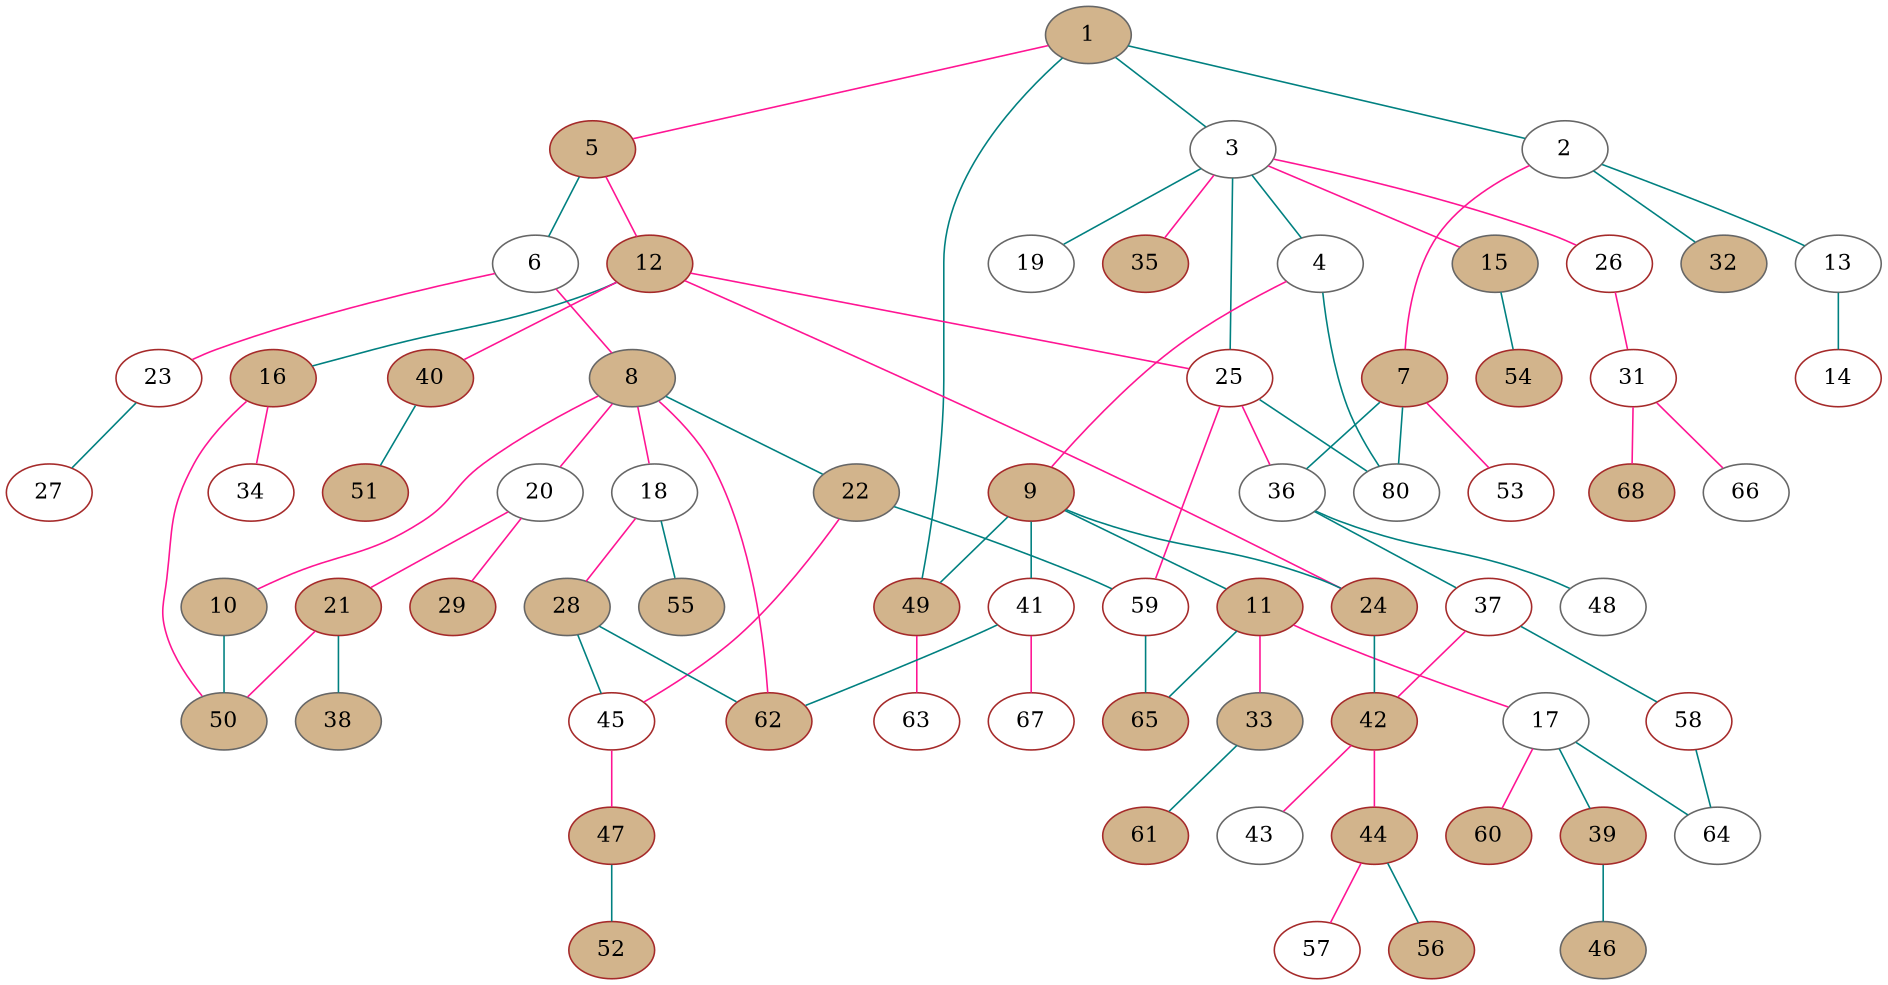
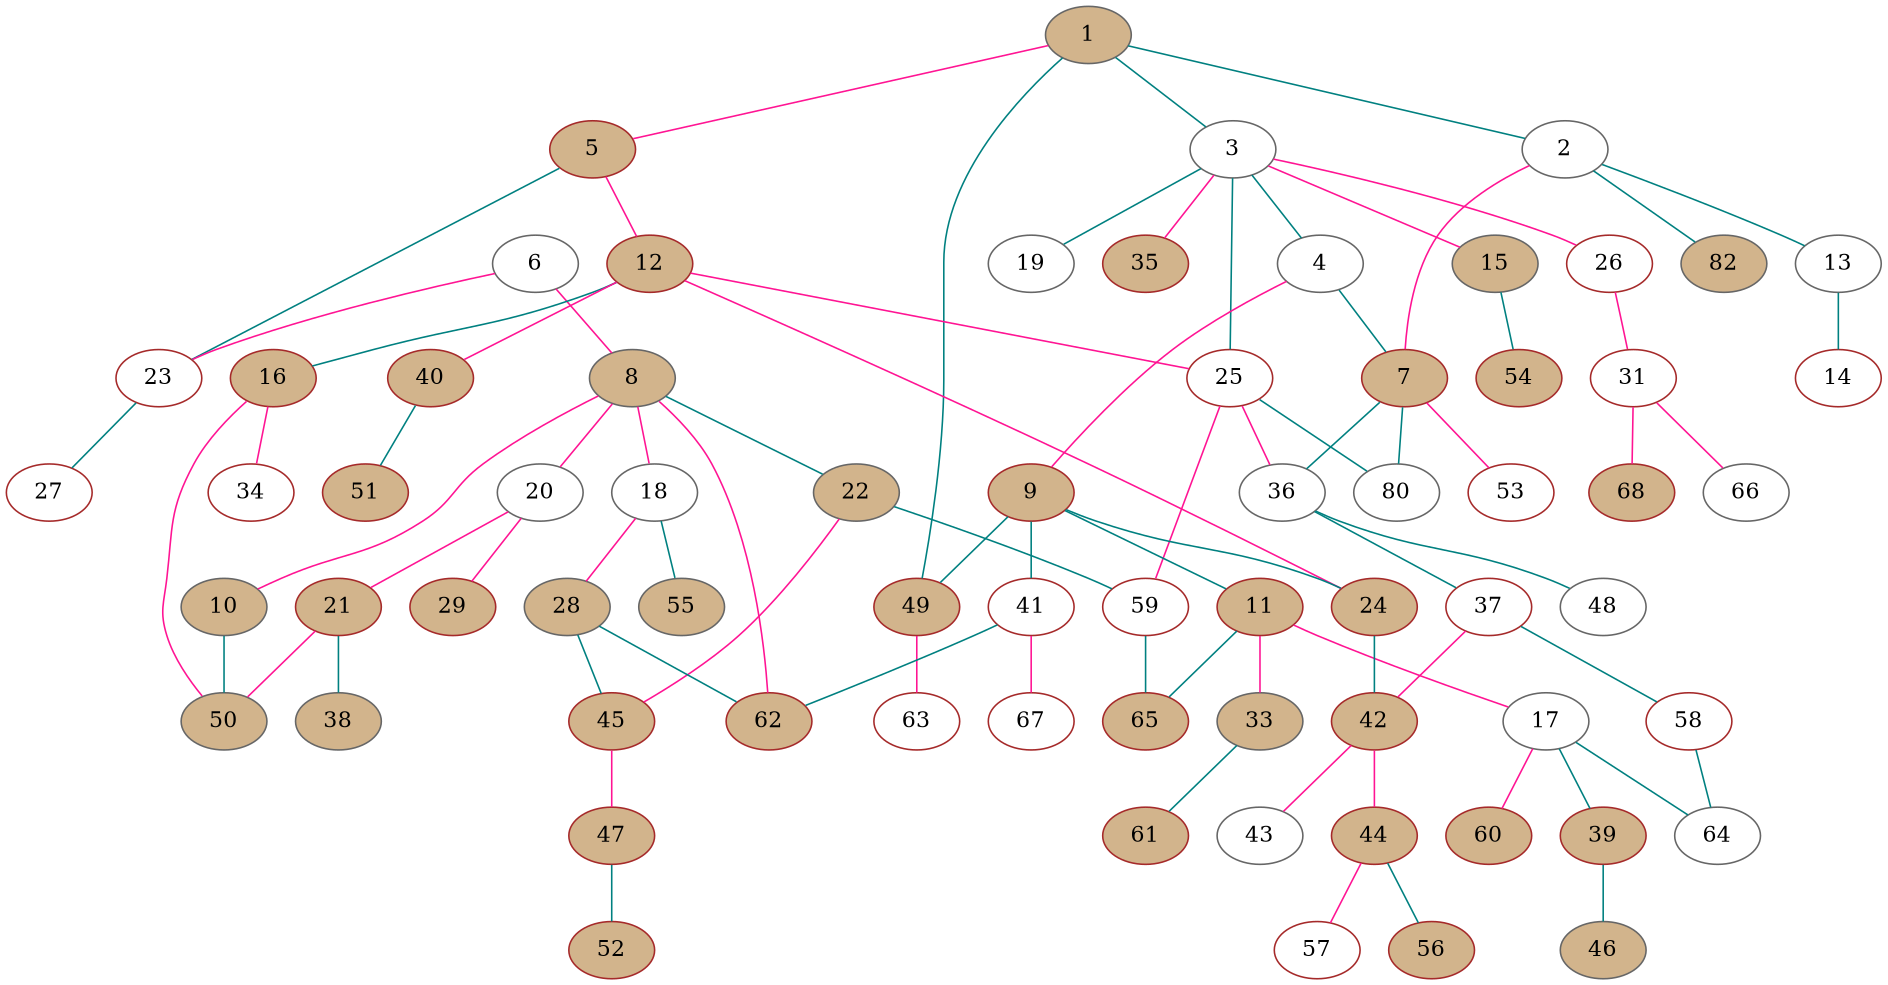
edge "5" -- "6": now "5" -- "23"
node "32": label "32" -> "82"
edge "4" -- "80": now "4" -- "7"
node "45": fillcolor white -> tan
